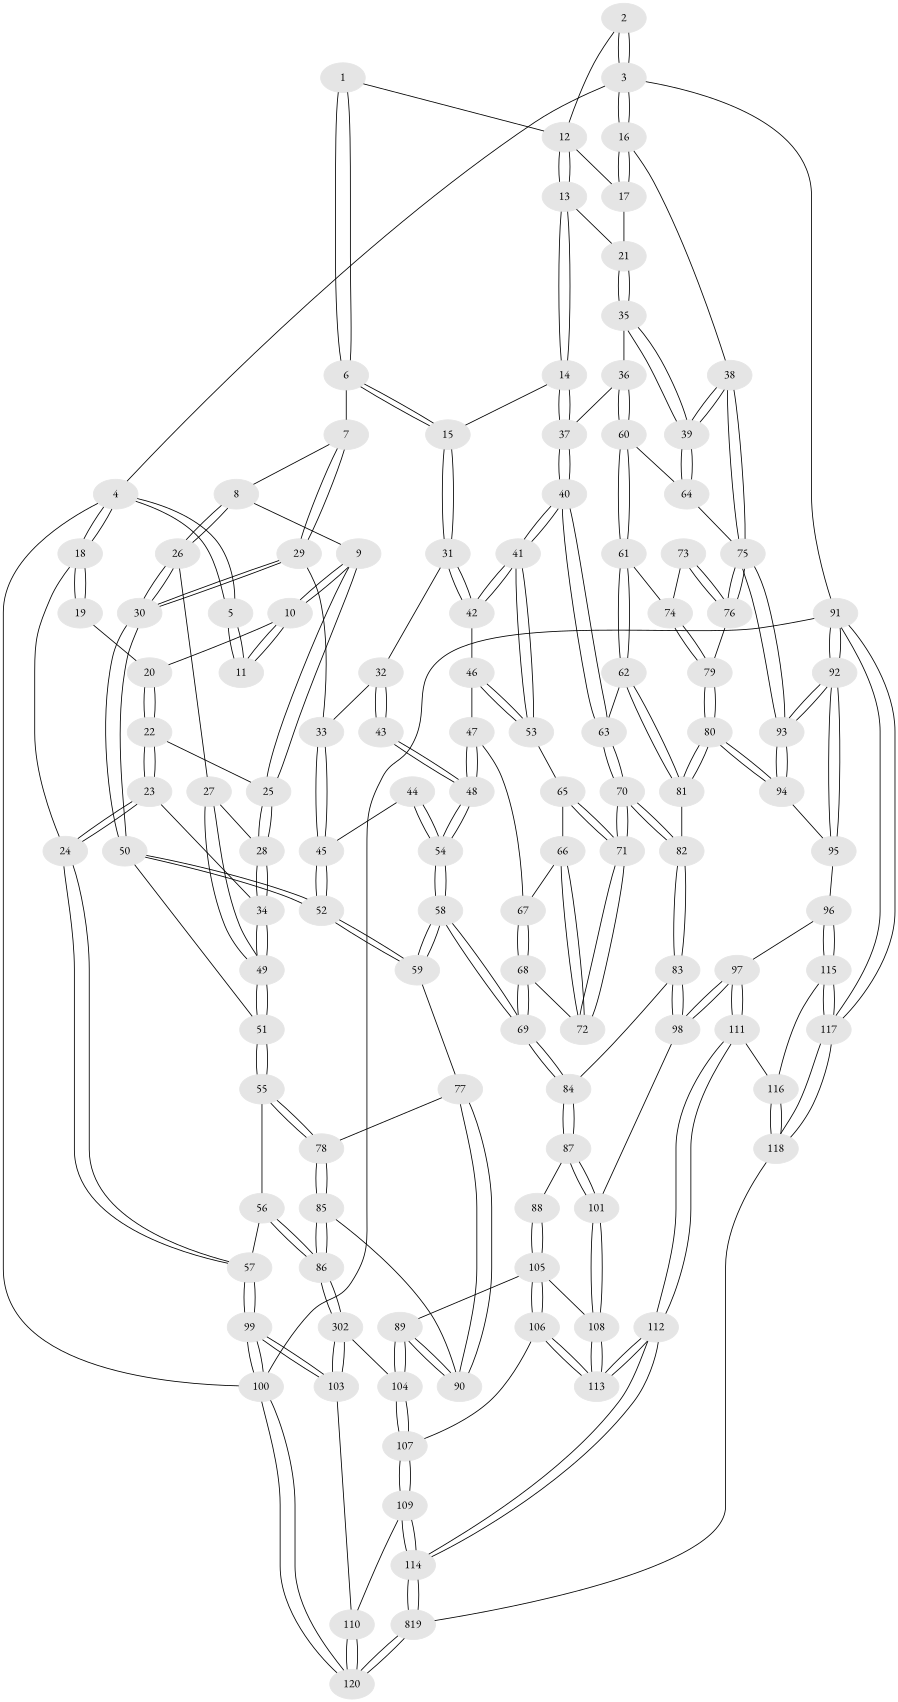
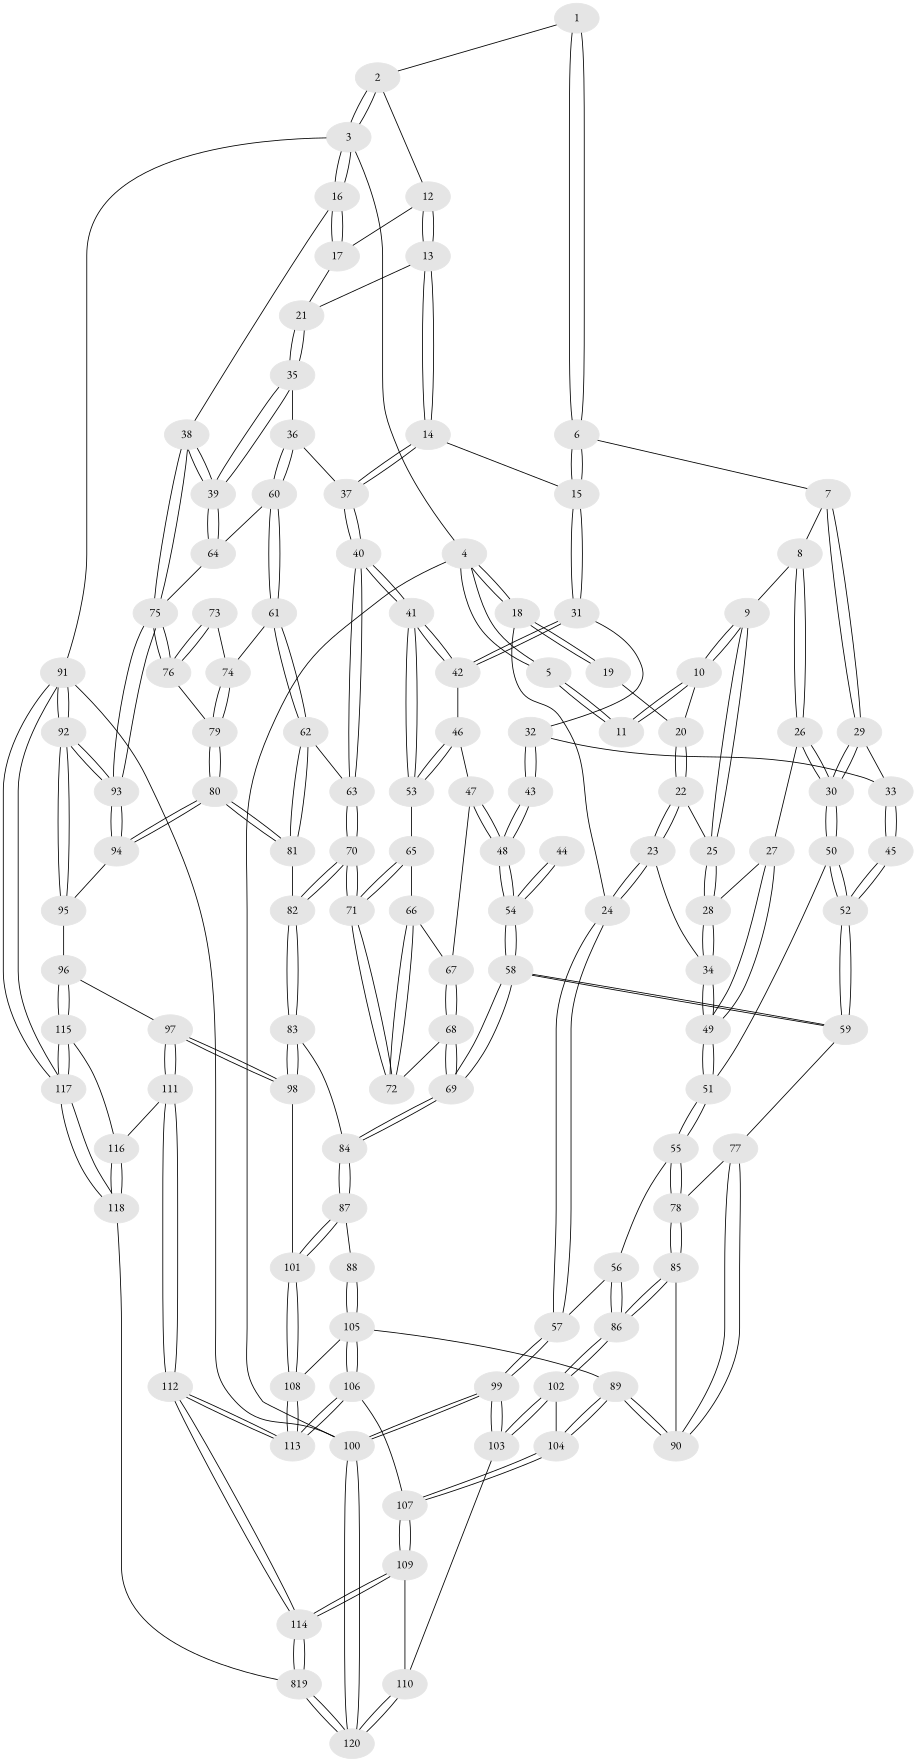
edge "1" -- "12": now "1" -- "2"
edge "44" -- "45": removed
node "302": label "302" -> "102"
